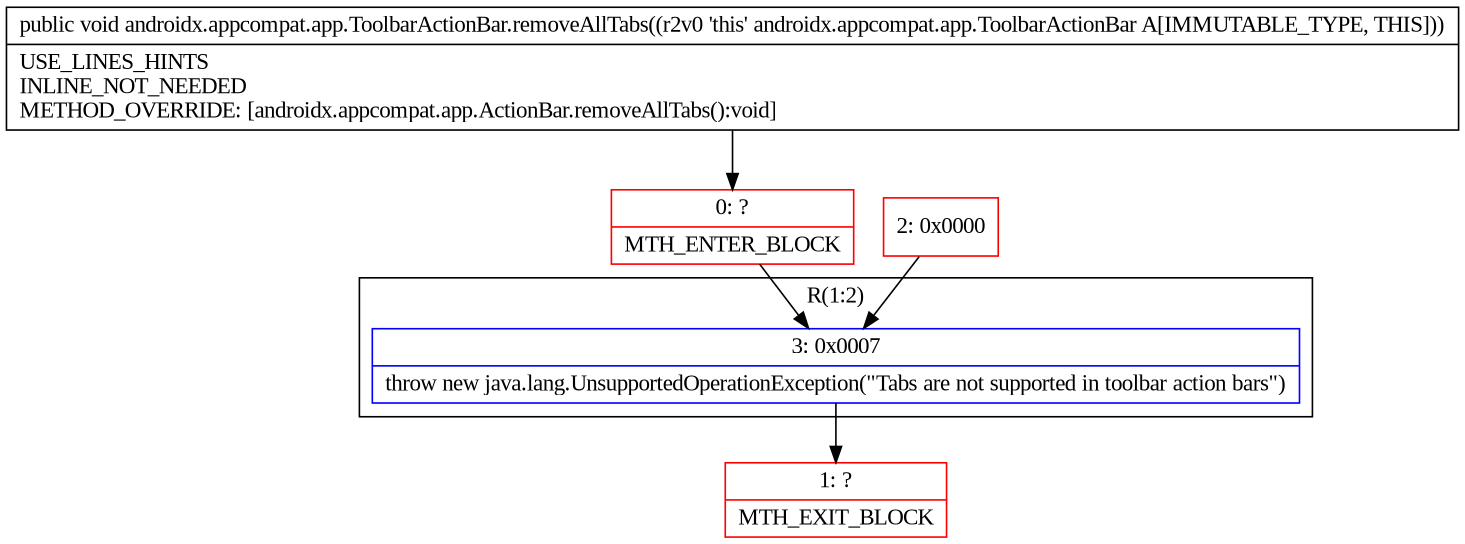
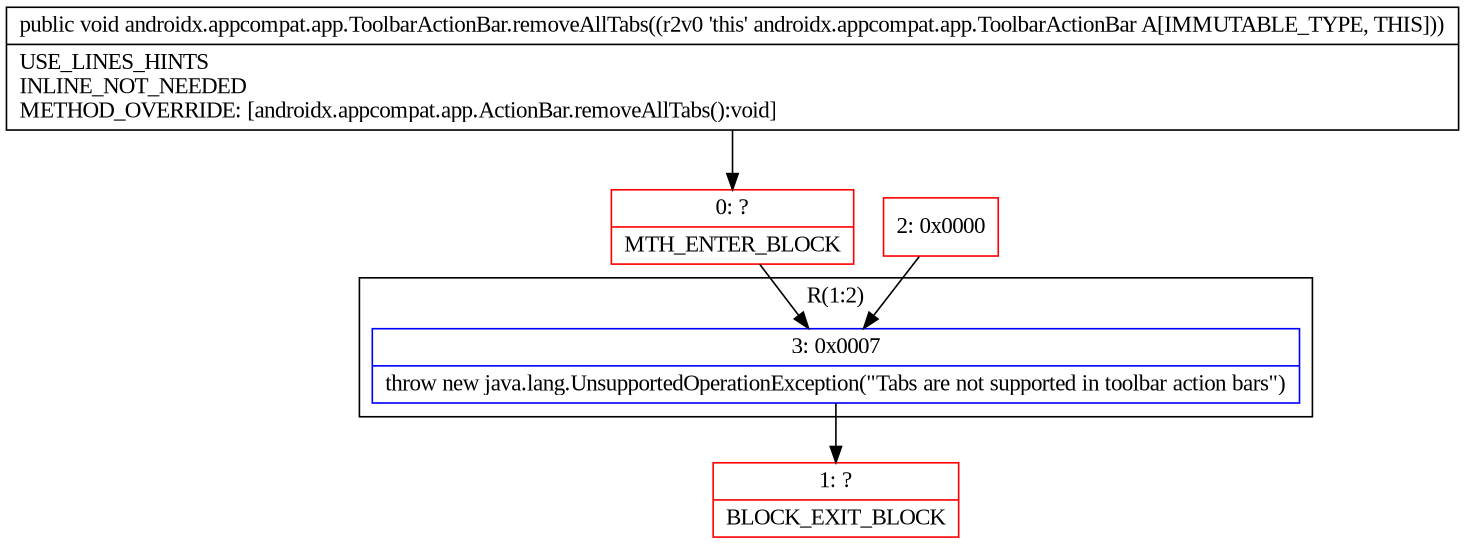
node "1: ?": text "MTH_EXIT_BLOCK" -> "BLOCK_EXIT_BLOCK"
